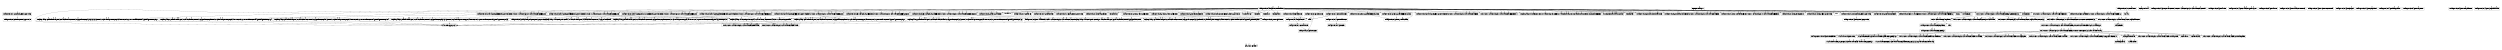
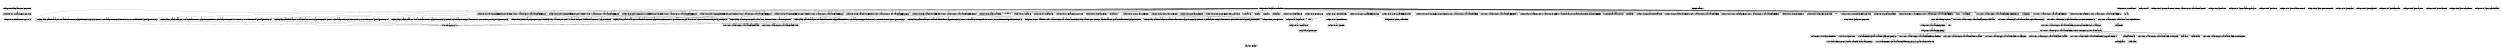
node "_ZN9LAMMPS_NS9ReplicateC2EPNS_6LAMMPSE": added
node "_ZN9LAMMPS_NS4Atom7map_oneEii": added
